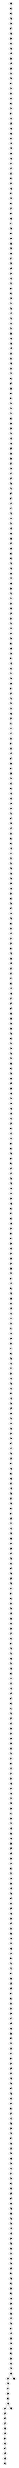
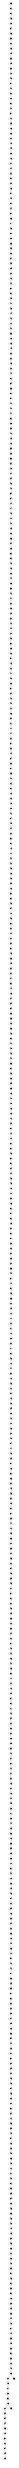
node "n43": removed
